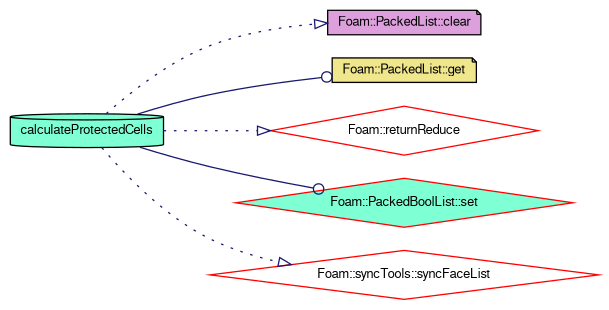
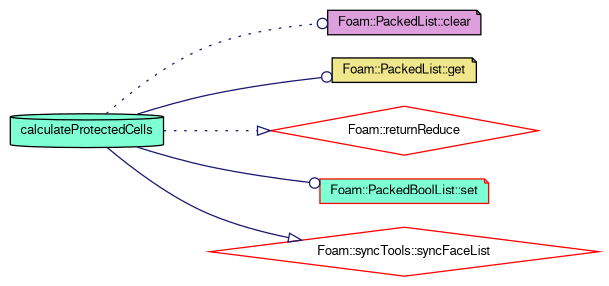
edge "calculateProtectedCells" -> "Foam::PackedList::clear": arrowhead onormal -> odot
node "Foam::PackedBoolList::set": shape diamond -> note
edge "calculateProtectedCells" -> "Foam::syncTools::syncFaceList": style dotted -> solid
